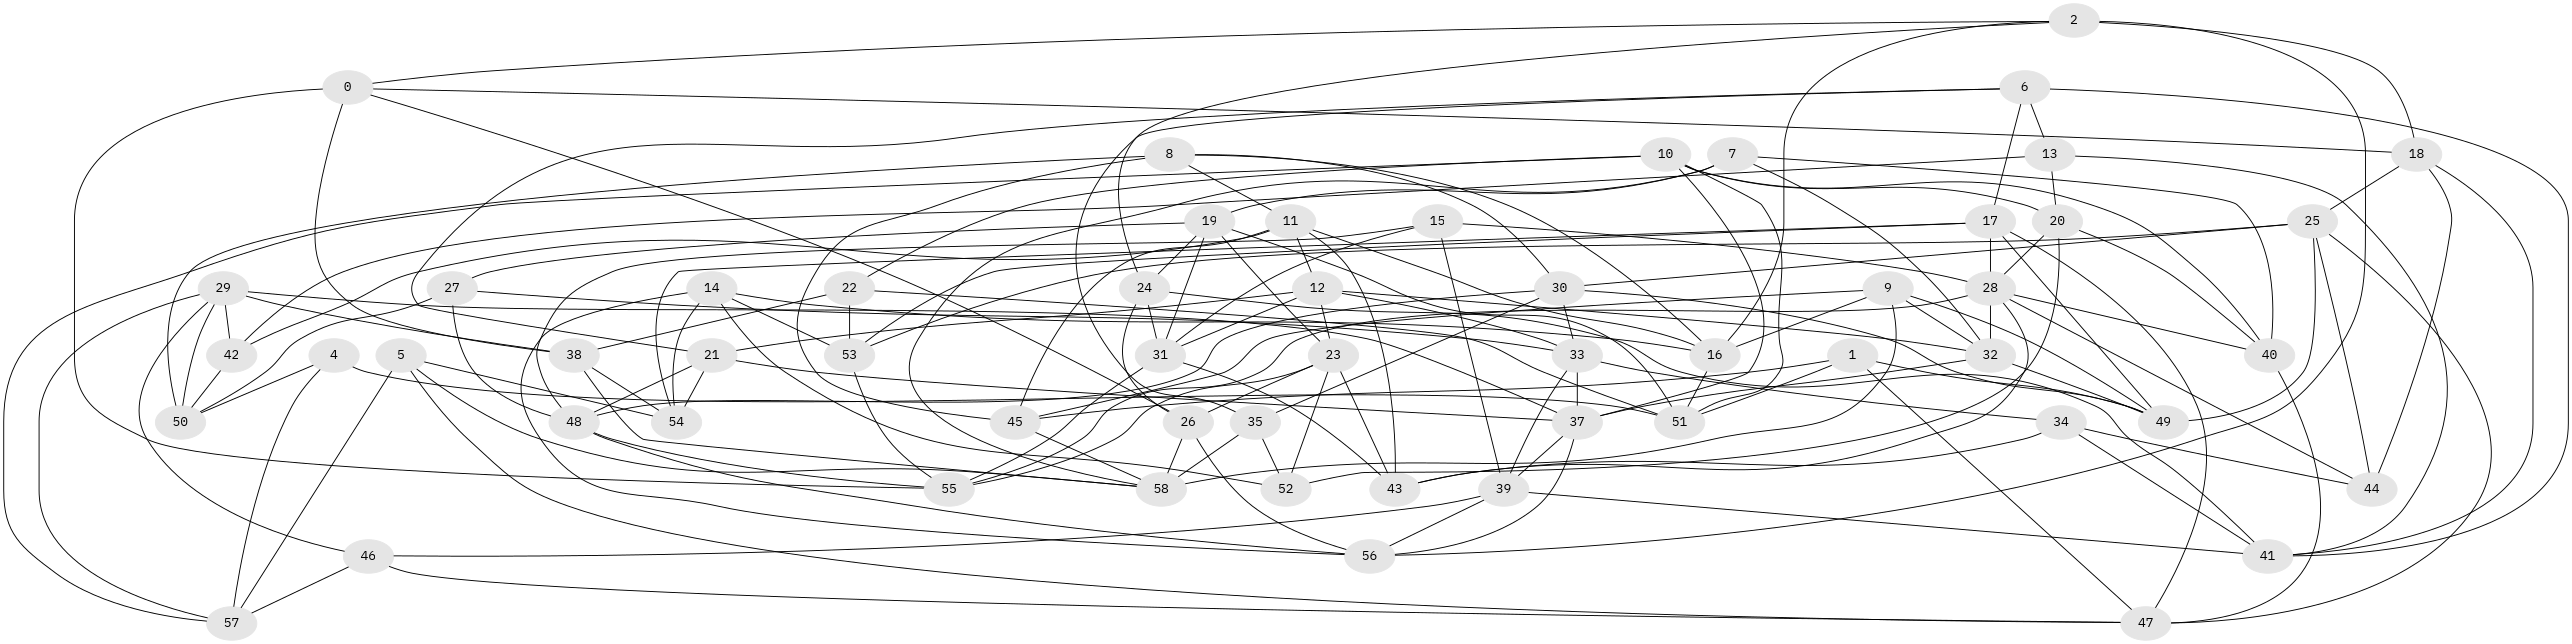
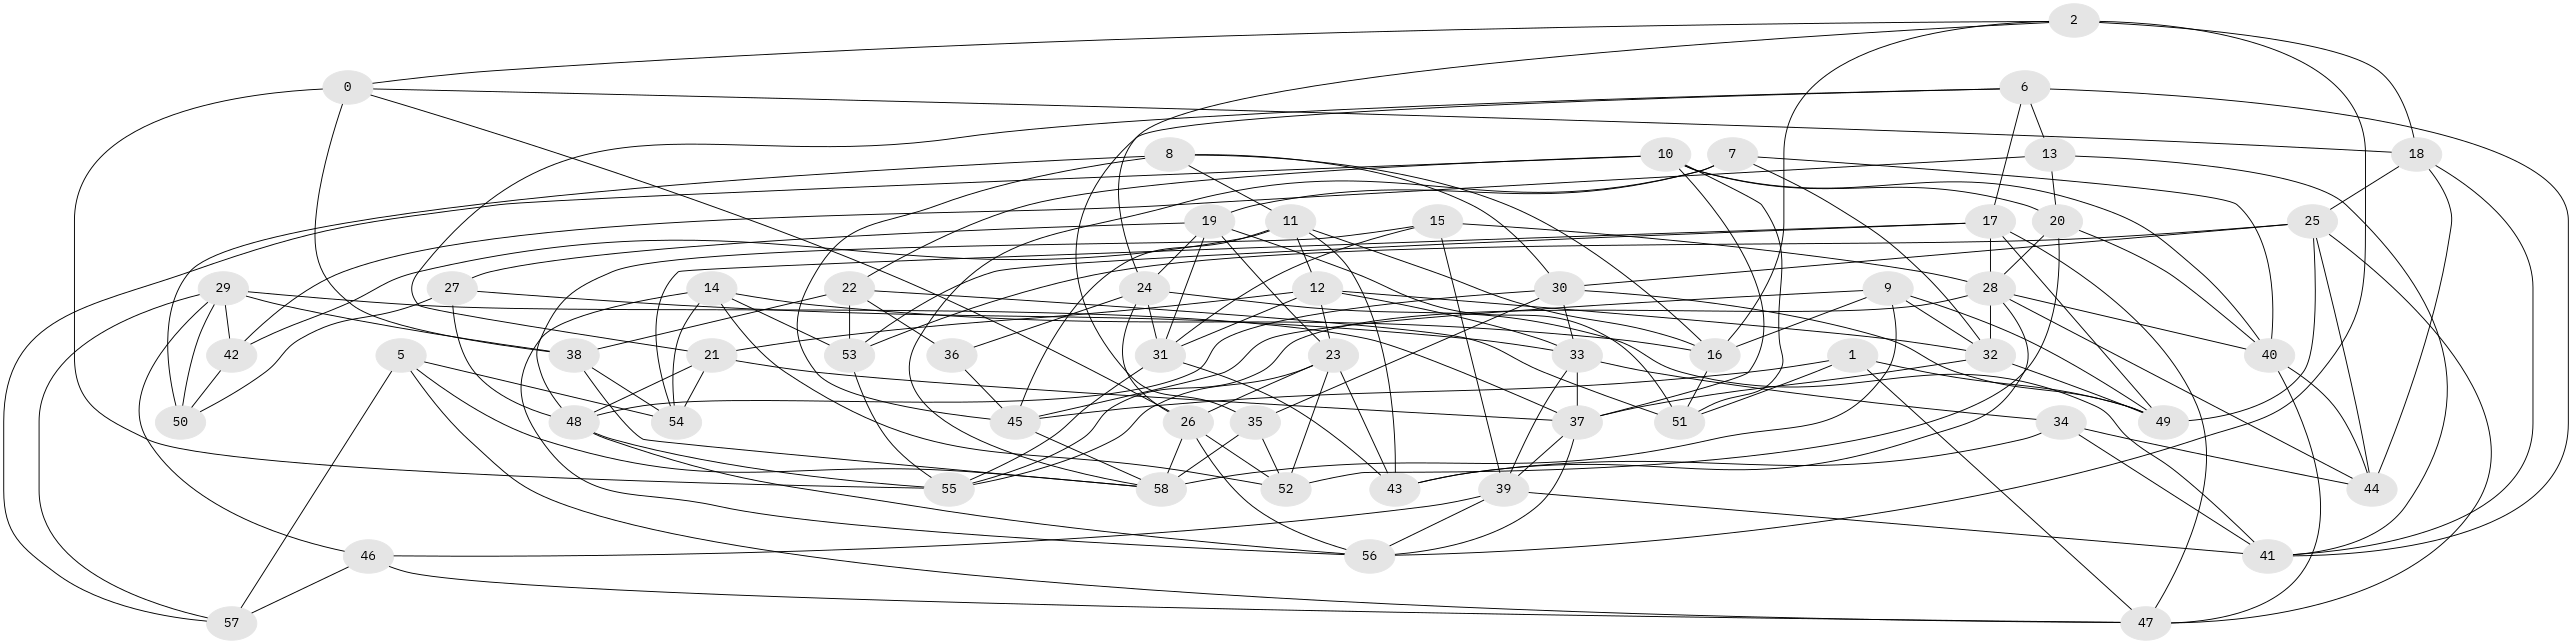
node "4": removed
node "36": added
edge "40" -- "44": added
edge "26" -- "52": added
